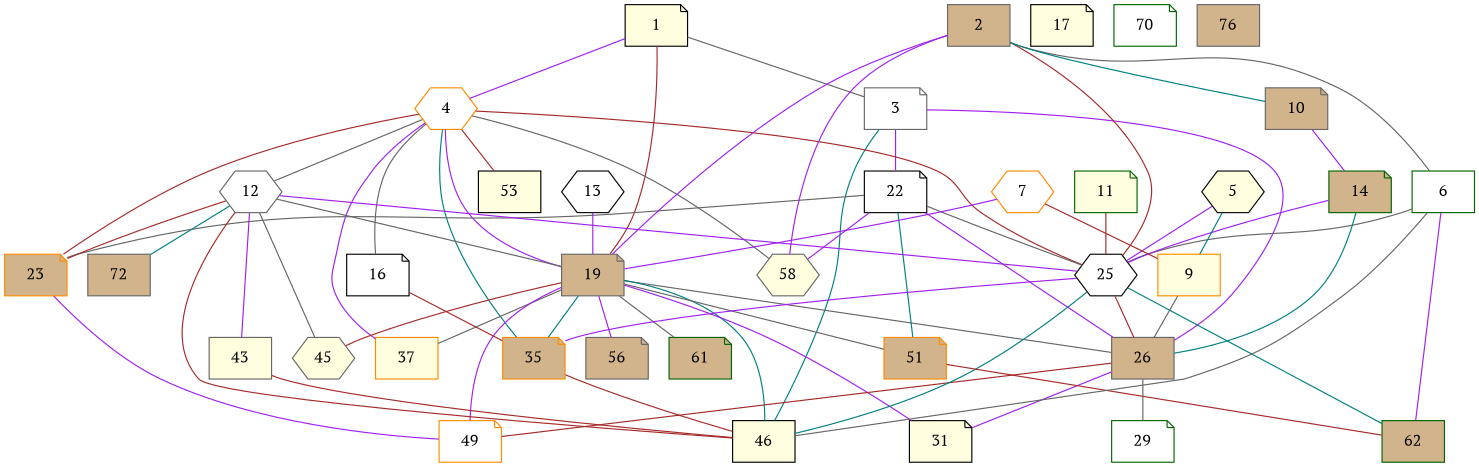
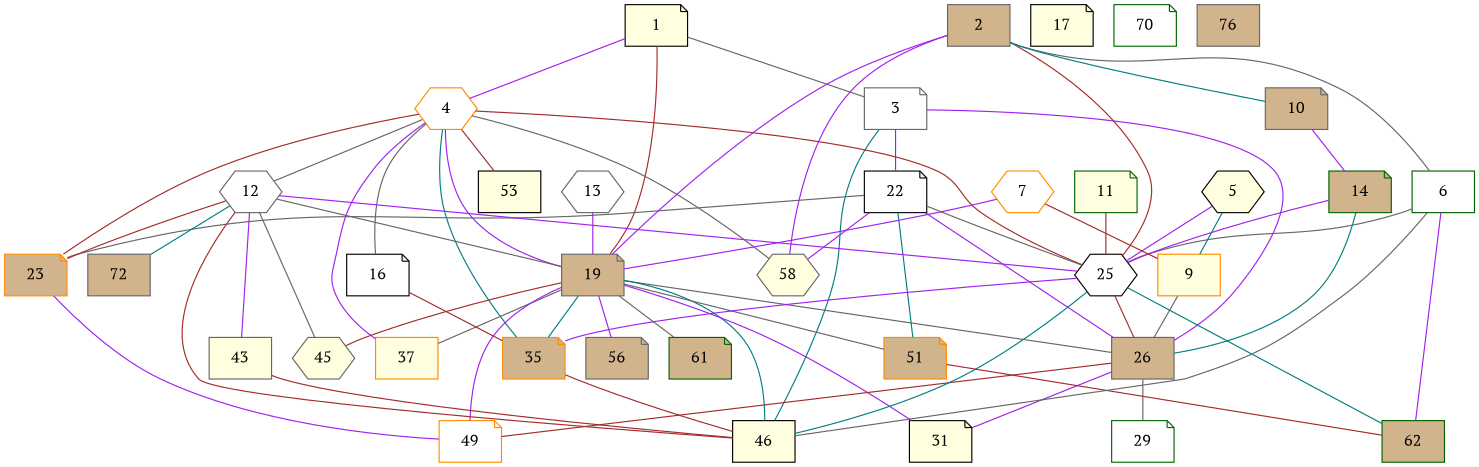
node "13": color black -> gray40
